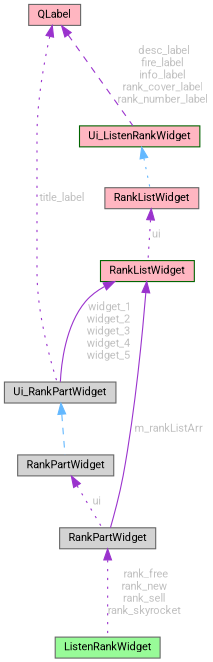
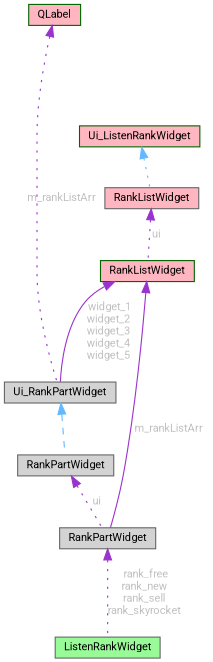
node "QLabel": color gray40 -> darkgreen
edge "Ui_ListenRankWidget" -> "QLabel": removed, label "desc_label fire_label info_label rank_cover_label rank_number_label"
edge "Ui_RankPartWidget" -> "QLabel": label " title_label" -> " m_rankListArr"
